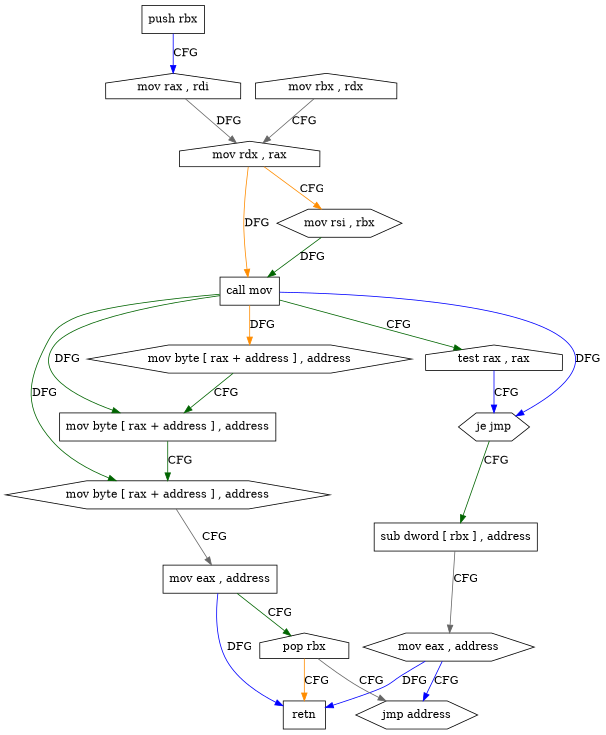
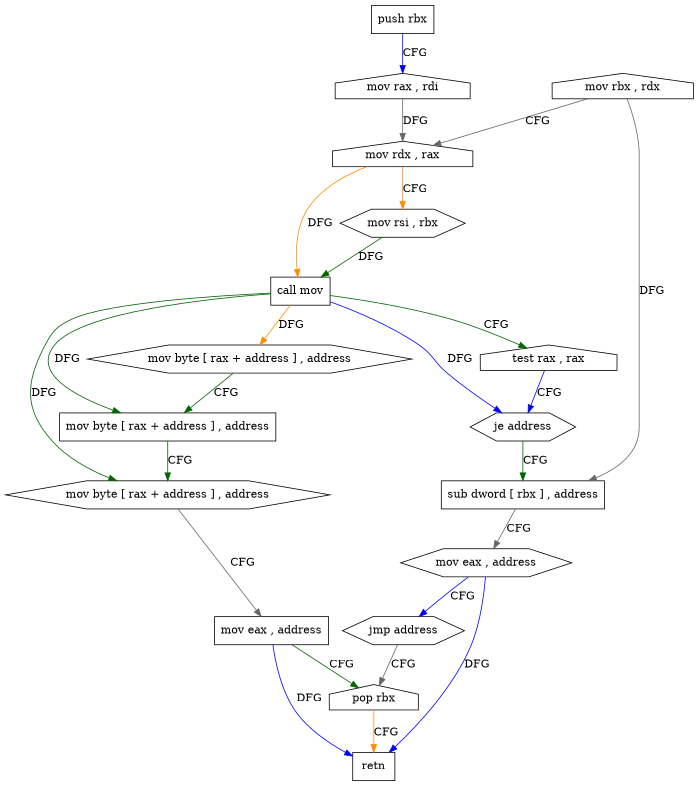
edge "mov rbx , rdx" -> "sub dword [ rbx ] , address": added, label "DFG"
node "je jmp": label "je jmp" -> "je address"
edge "pop rbx" -> "jmp address": reversed
